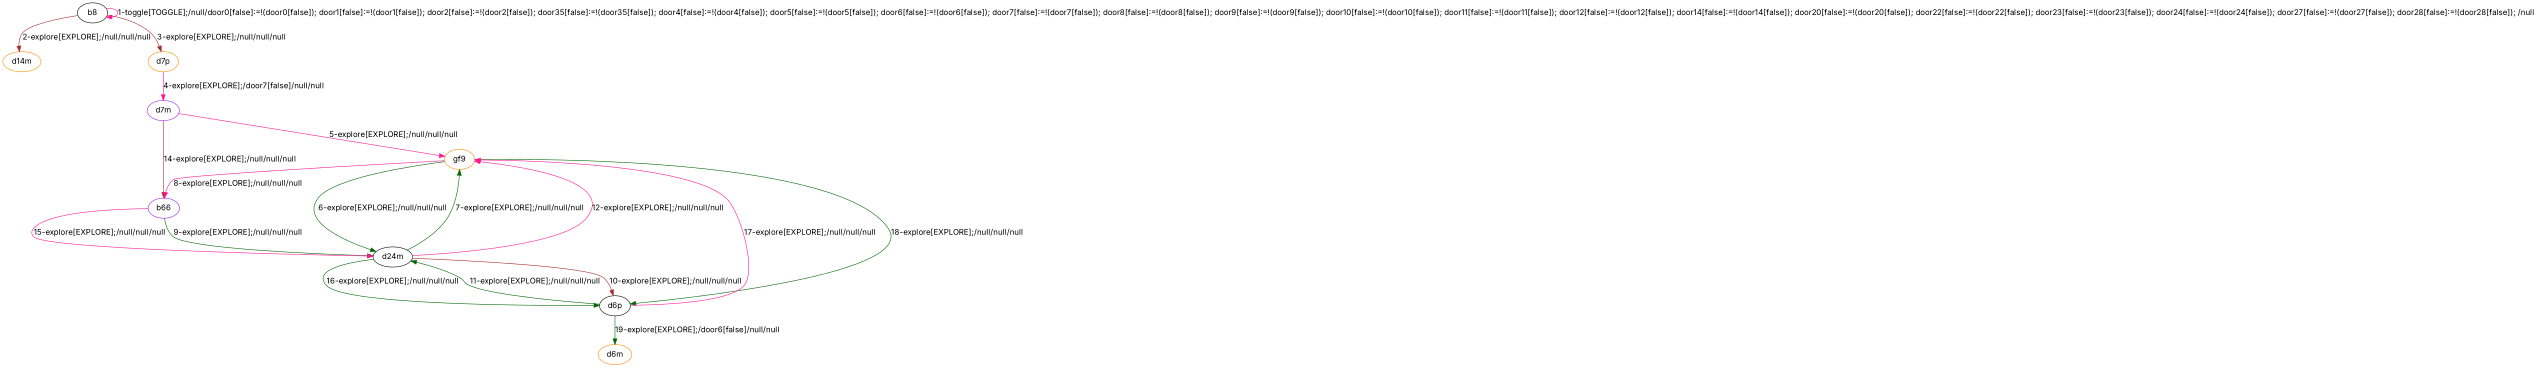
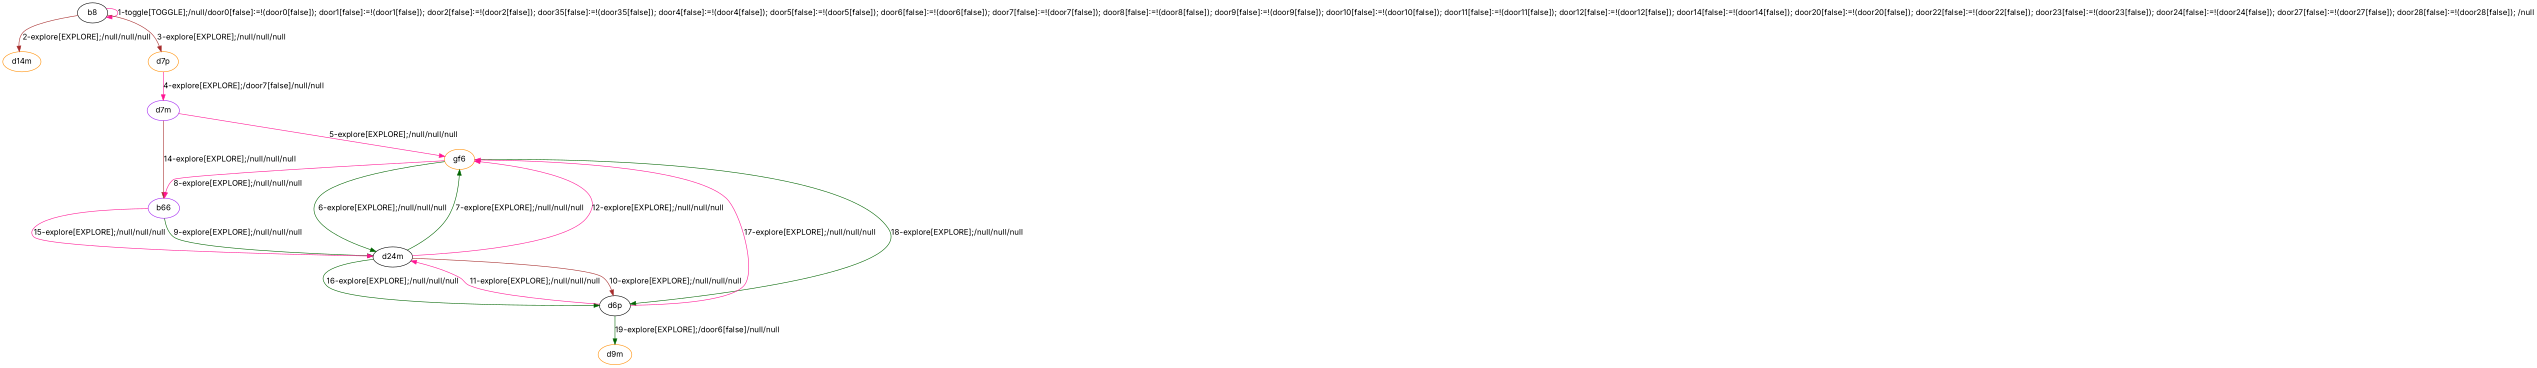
node "gf9": label "gf9" -> "gf6"
edge "d6p" -> "d24m": color darkgreen -> deeppink
node "d6m": label "d6m" -> "d9m"
